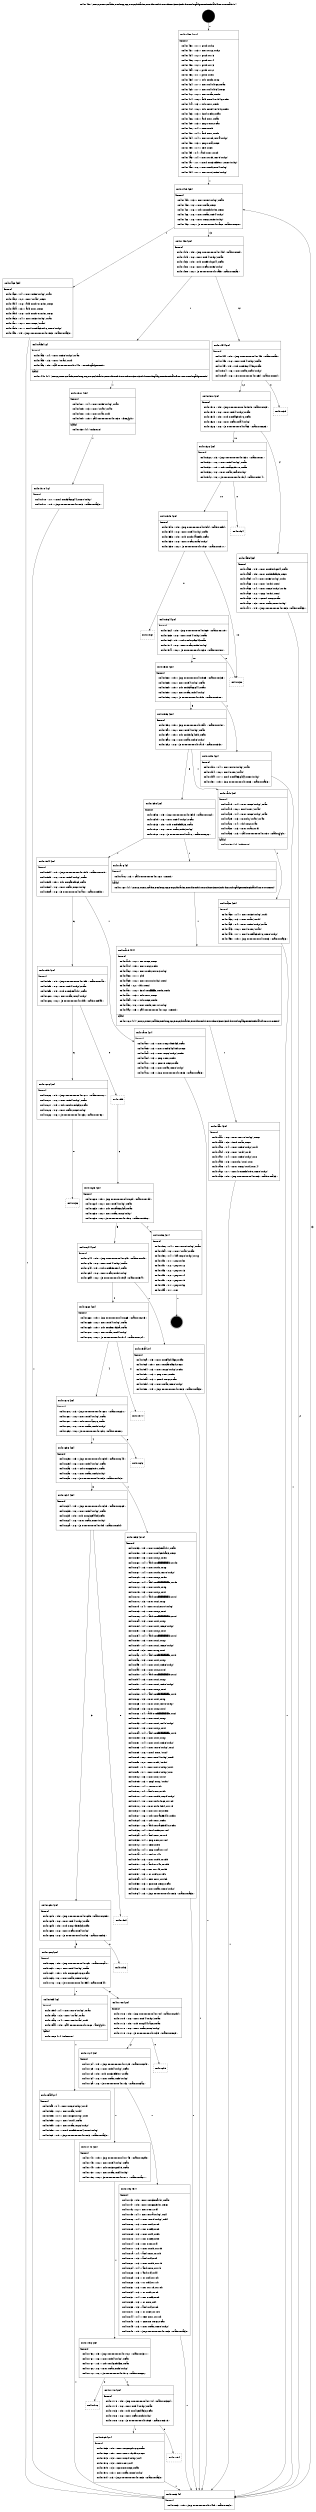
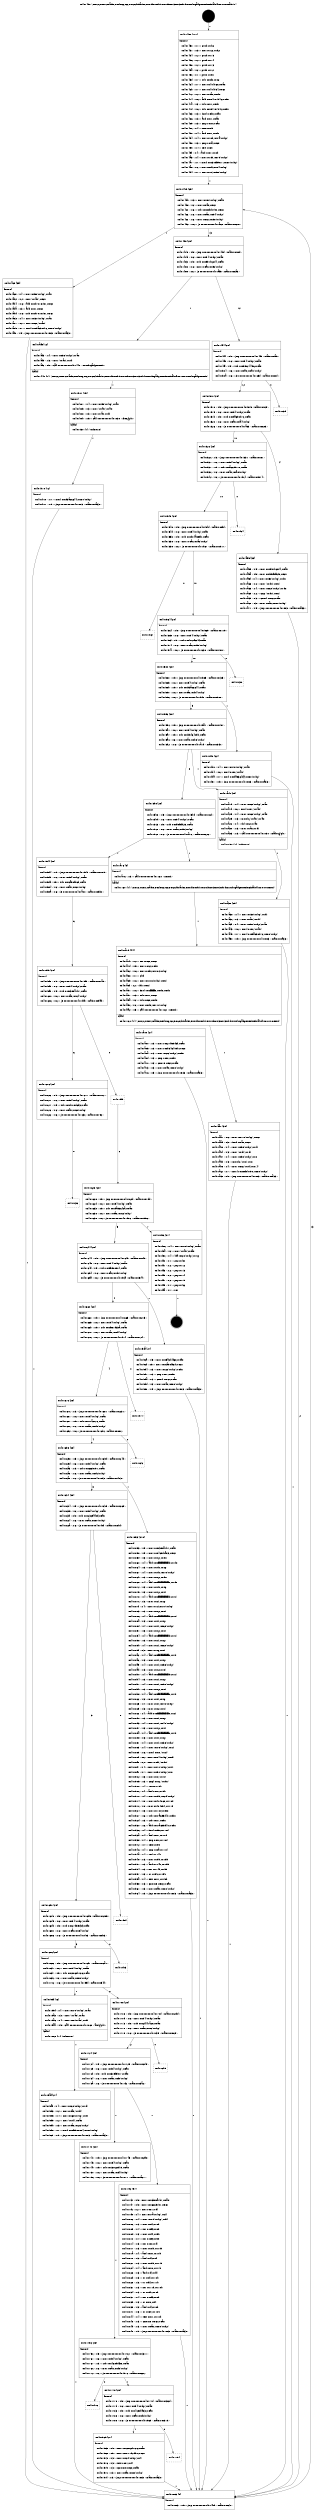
edge "0x401548 [28]" -> "0x401c30": now "0x401548 [28]" -> "0x401564 [28]"
edge "0x4015d4 [28]" -> "0x401a00 [27]": removed, label "1"
